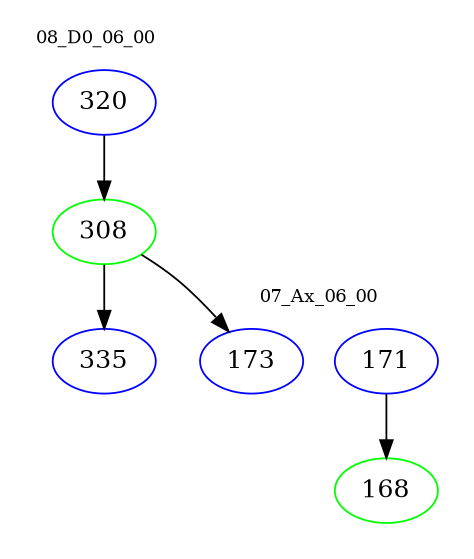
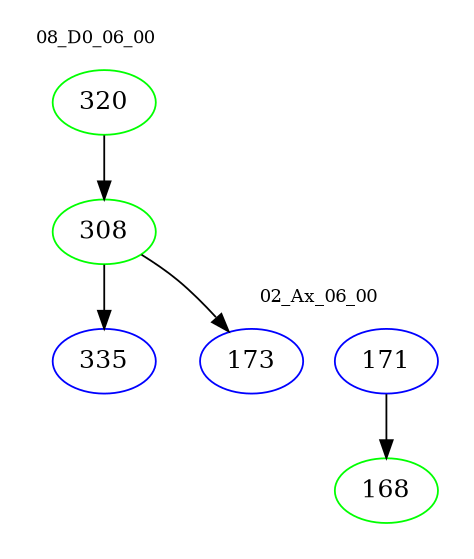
node "320": color blue -> green
cluster "07_Ax_06_00": label "07_Ax_06_00" -> "02_Ax_06_00"
